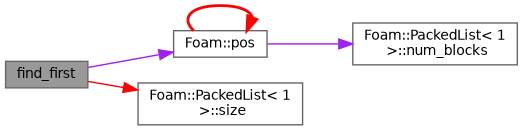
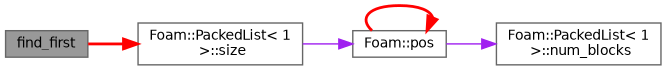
edge "find_first" -> "Foam::pos": now "Foam::PackedList< 1 >::size" -> "Foam::pos"
edge "find_first" -> "Foam::PackedList< 1 >::size": style solid -> bold
